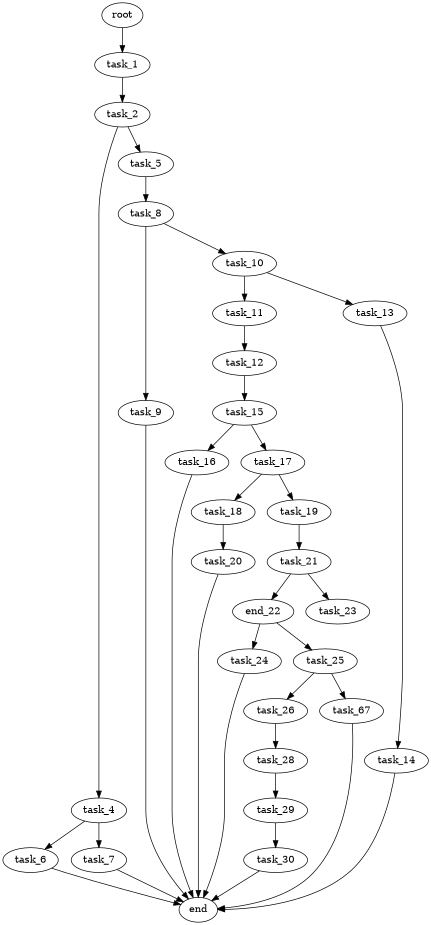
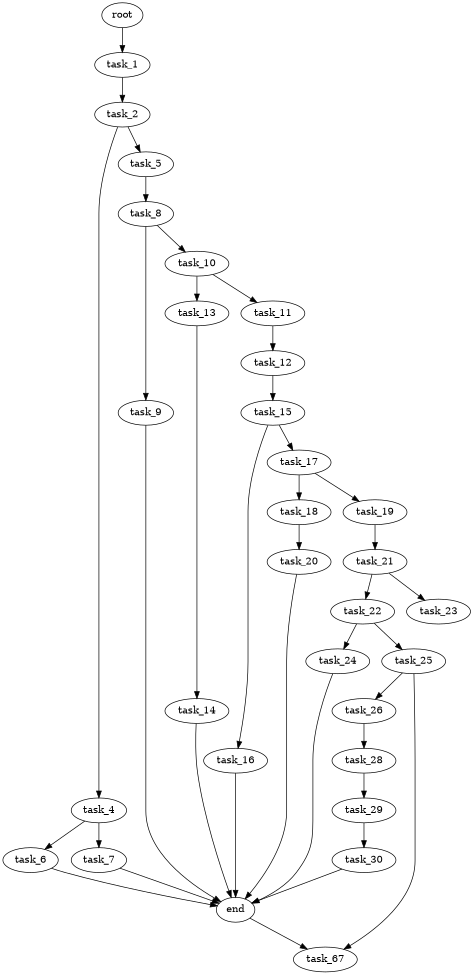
node "end_22": label "end_22" -> "task_22"
edge "task_67" -> "end": reversed
